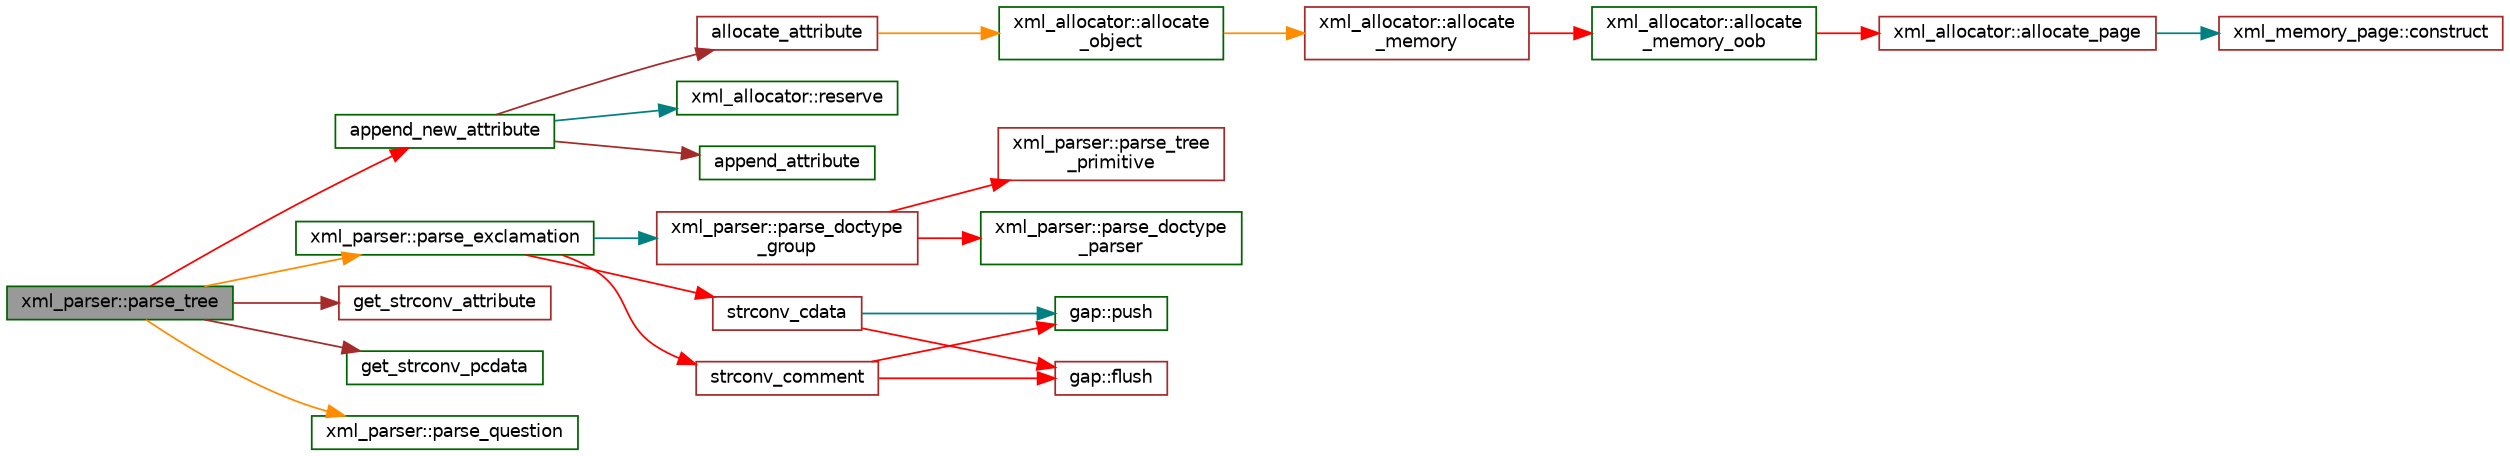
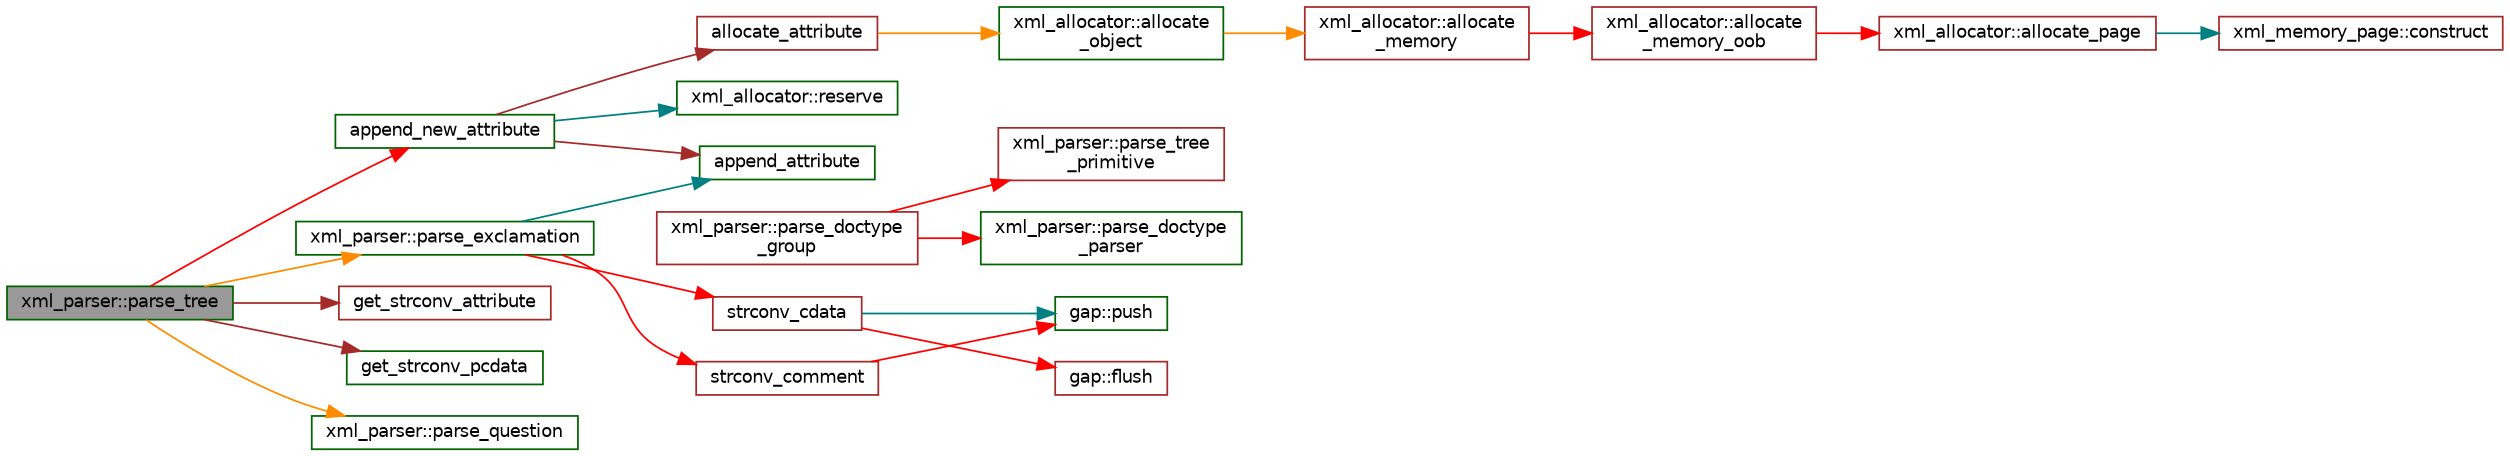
node "xml_allocator::allocate _memory_oob": color darkgreen -> brown
edge "xml_parser::parse_exclamation" -> "xml_parser::parse_doctype _group": now "xml_parser::parse_exclamation" -> "append_attribute"
edge "strconv_comment" -> "gap::flush": removed
